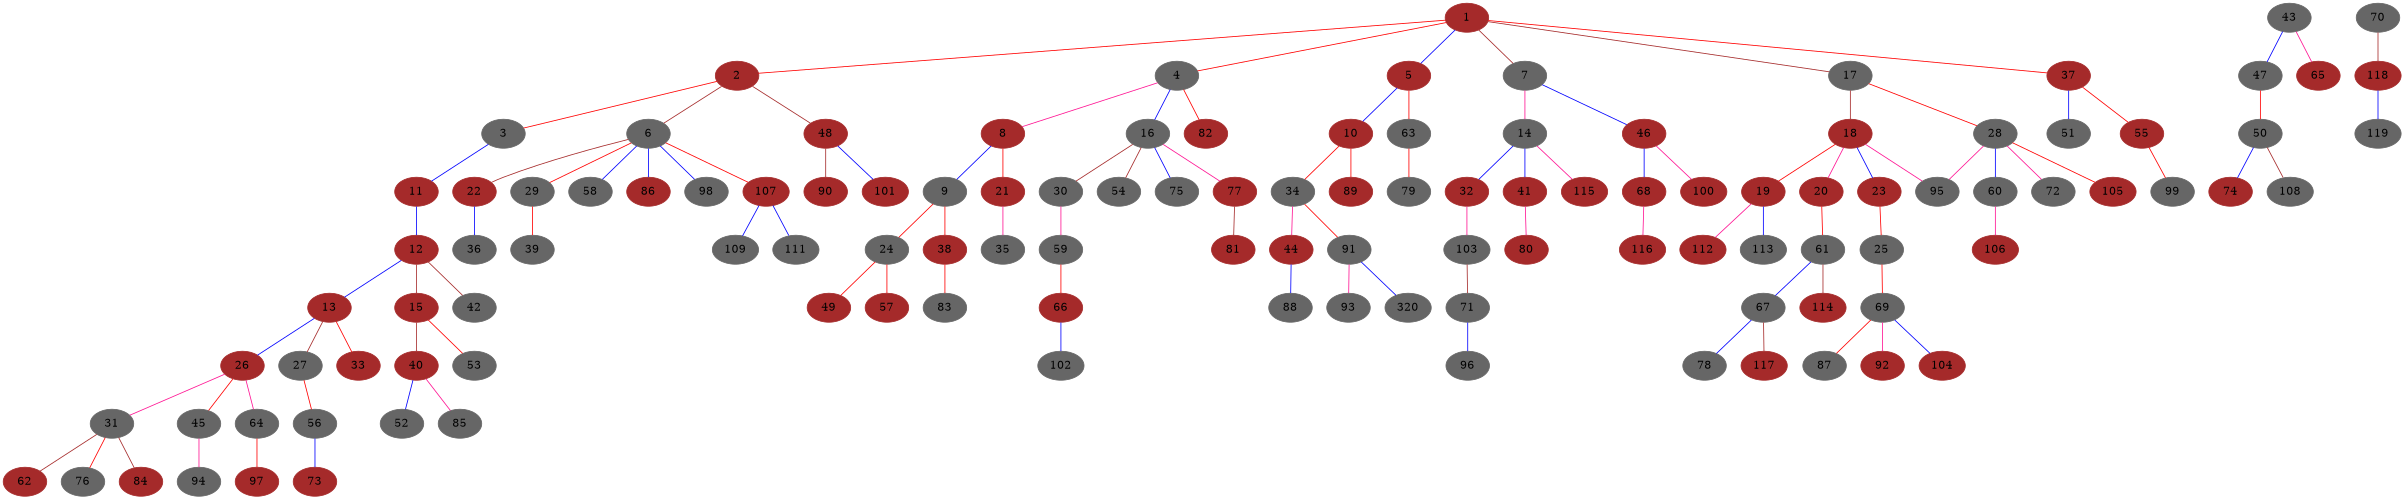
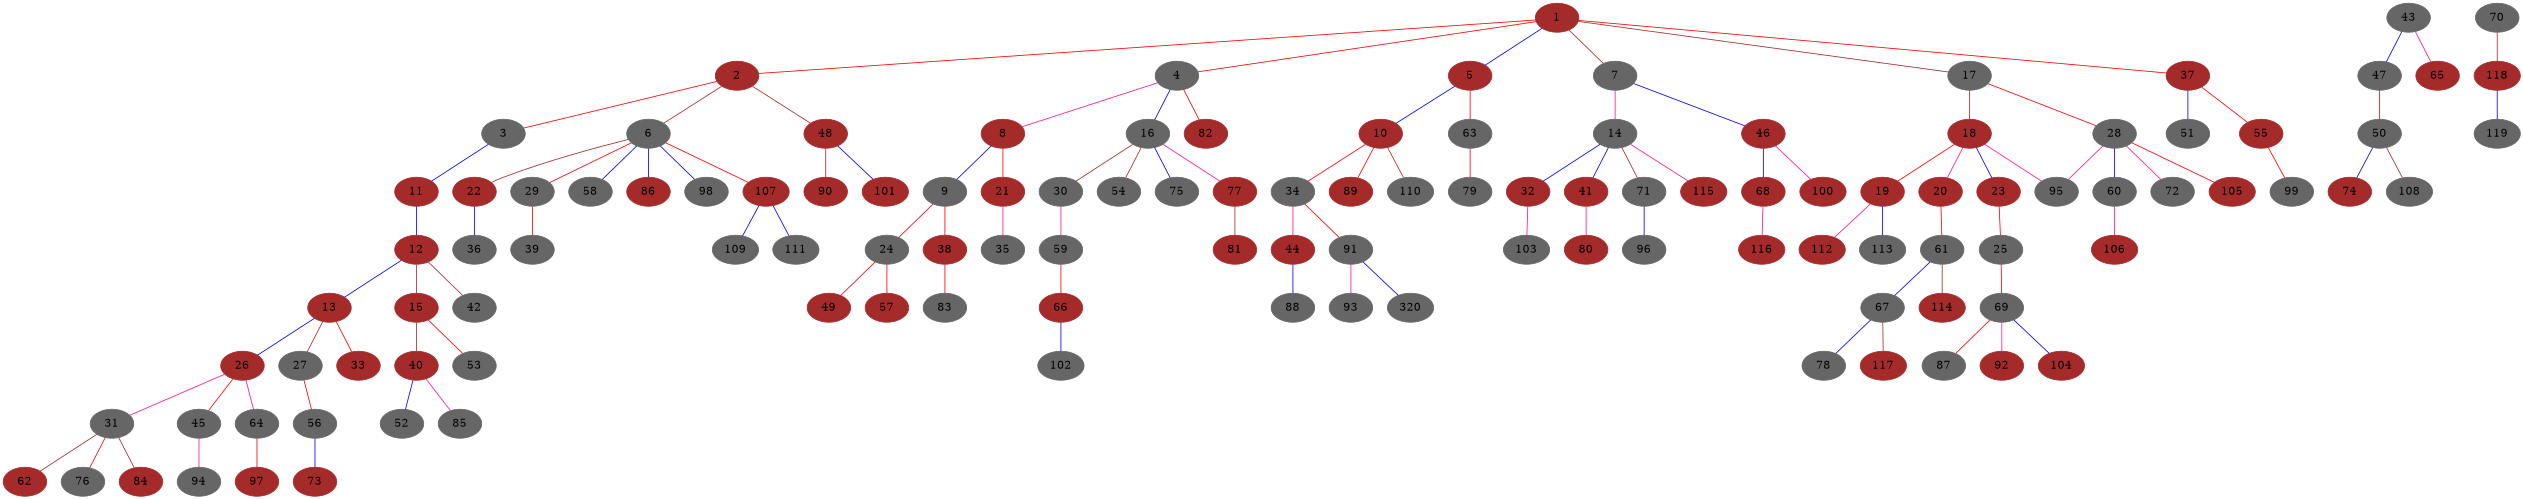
node "110": added
edge "103" -- "71": now "14" -- "71"
